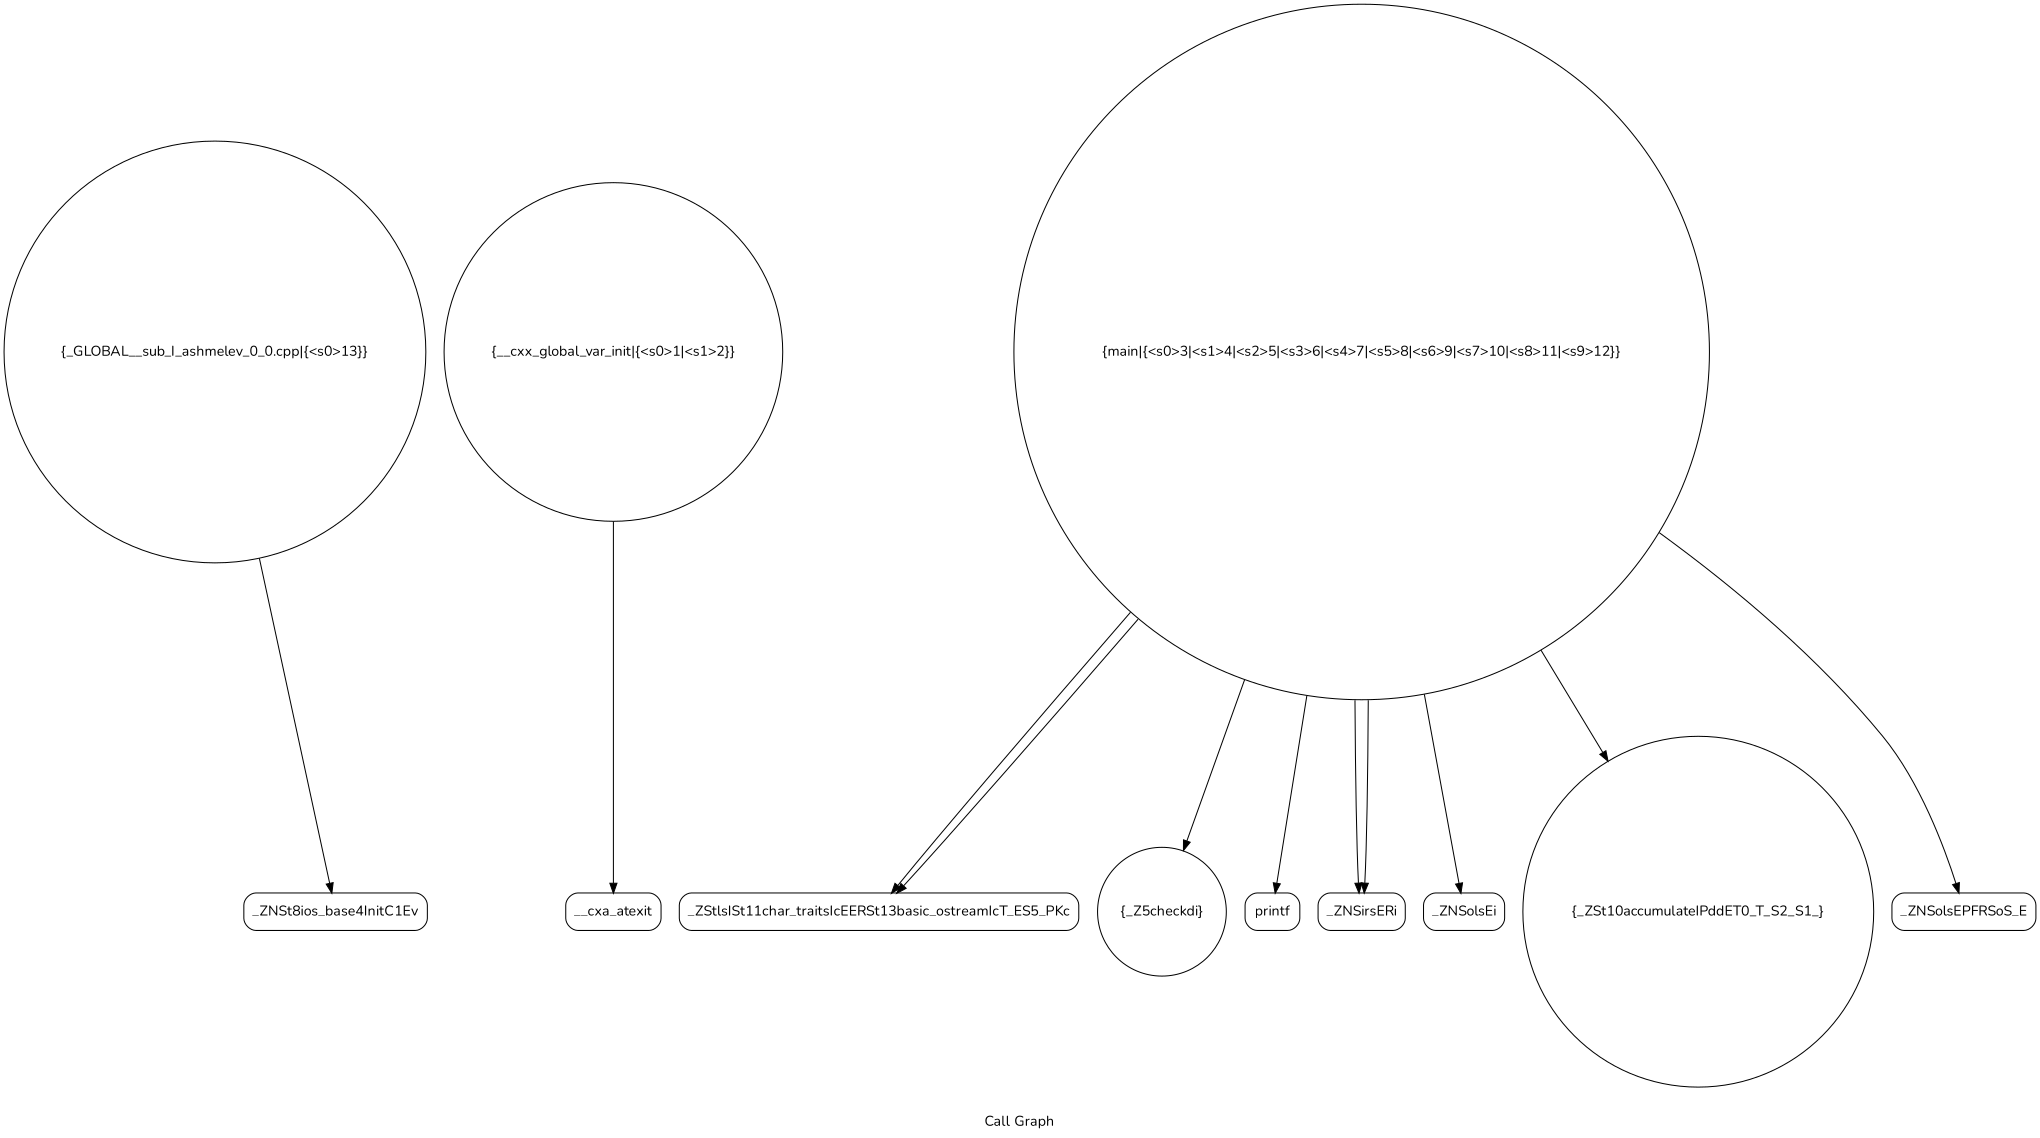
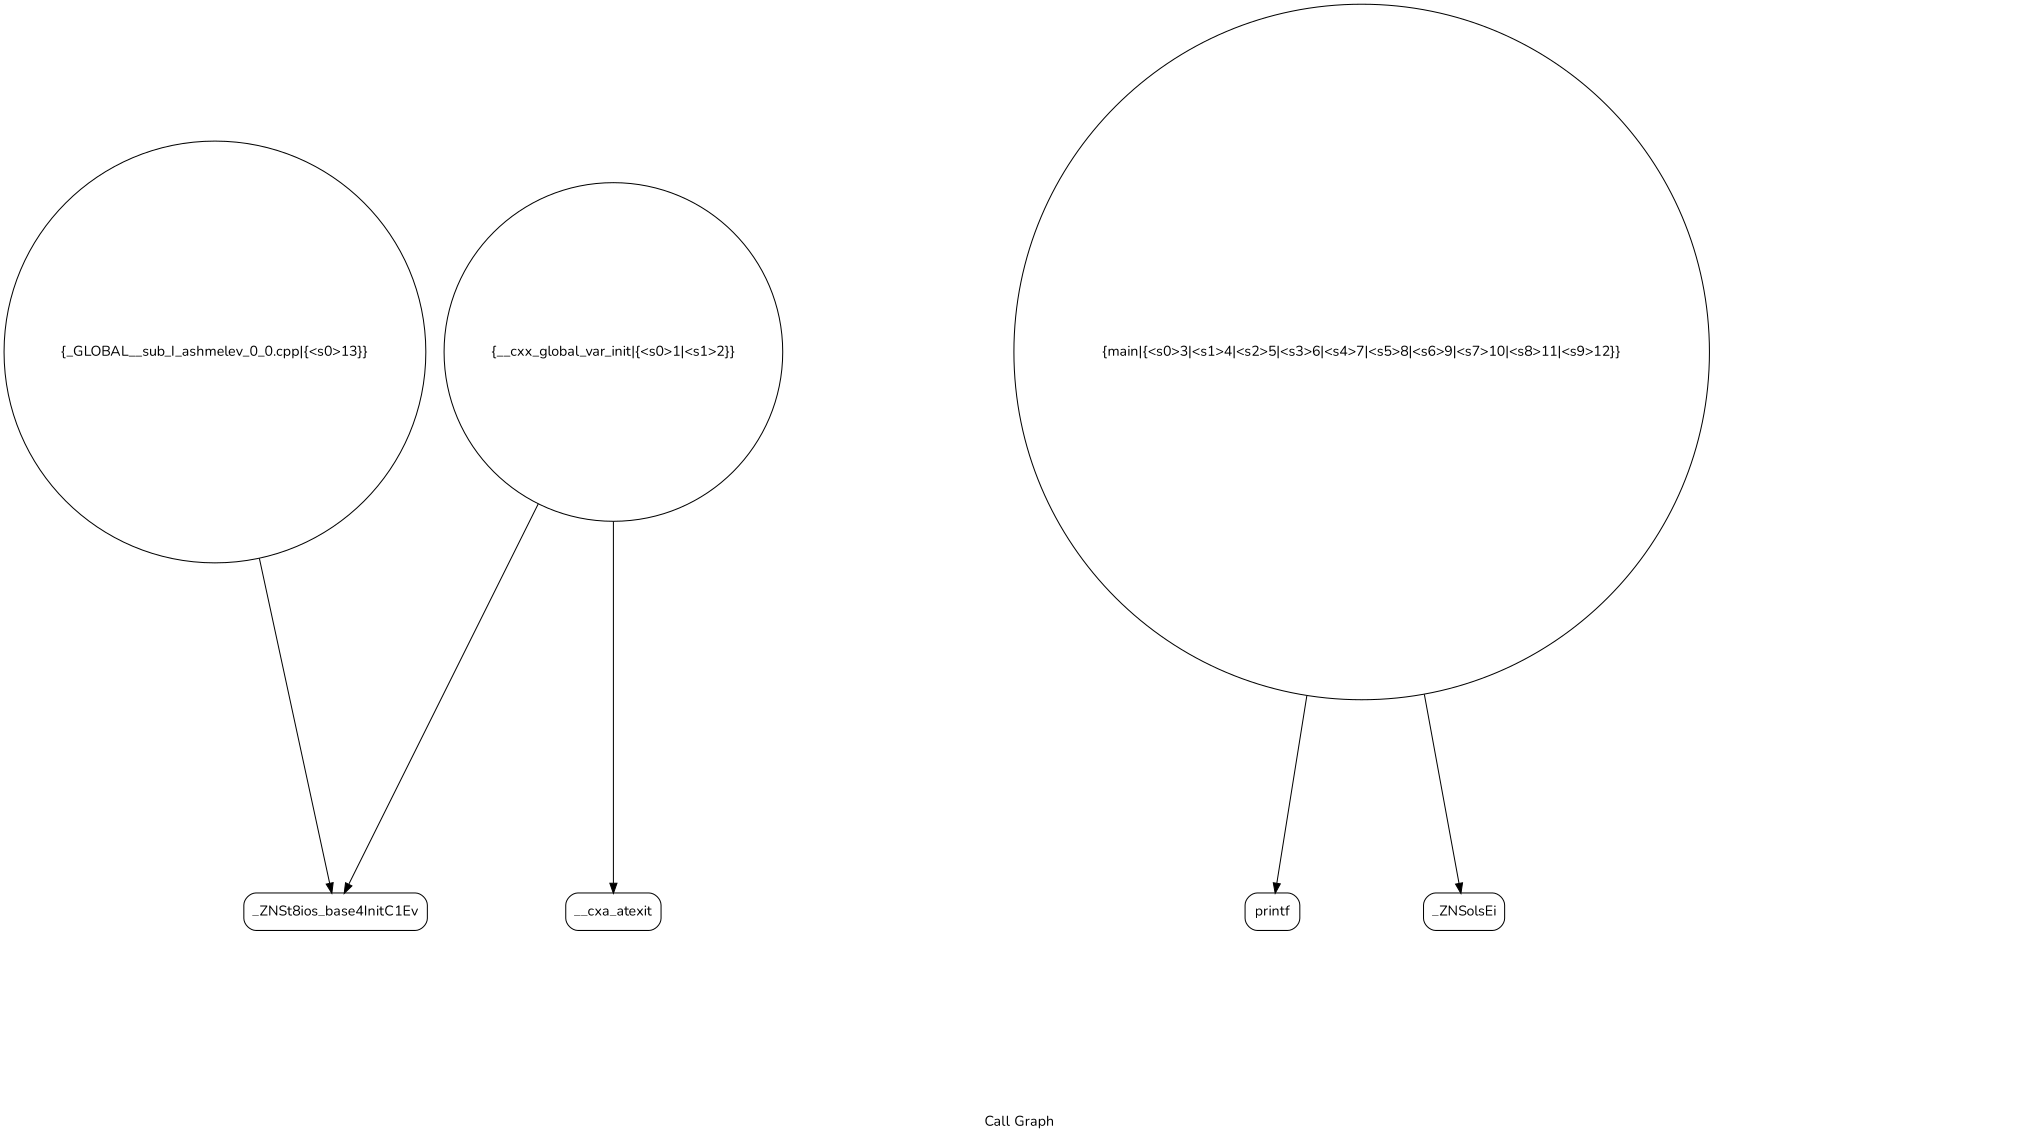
edge "{__cxx_global_var_init|{<s0>1|<s1>2}}" -> "_ZNSt8ios_base4InitC1Ev": added
node "_ZStlsISt11char_traitsIcEERSt13basic_ostreamIcT_ES5_PKc": removed
node "{_Z5checkdi}": removed
node "_ZNSirsERi": removed
node "{_ZSt10accumulateIPddET0_T_S2_S1_}": removed
node "_ZNSolsEPFRSoS_E": removed
